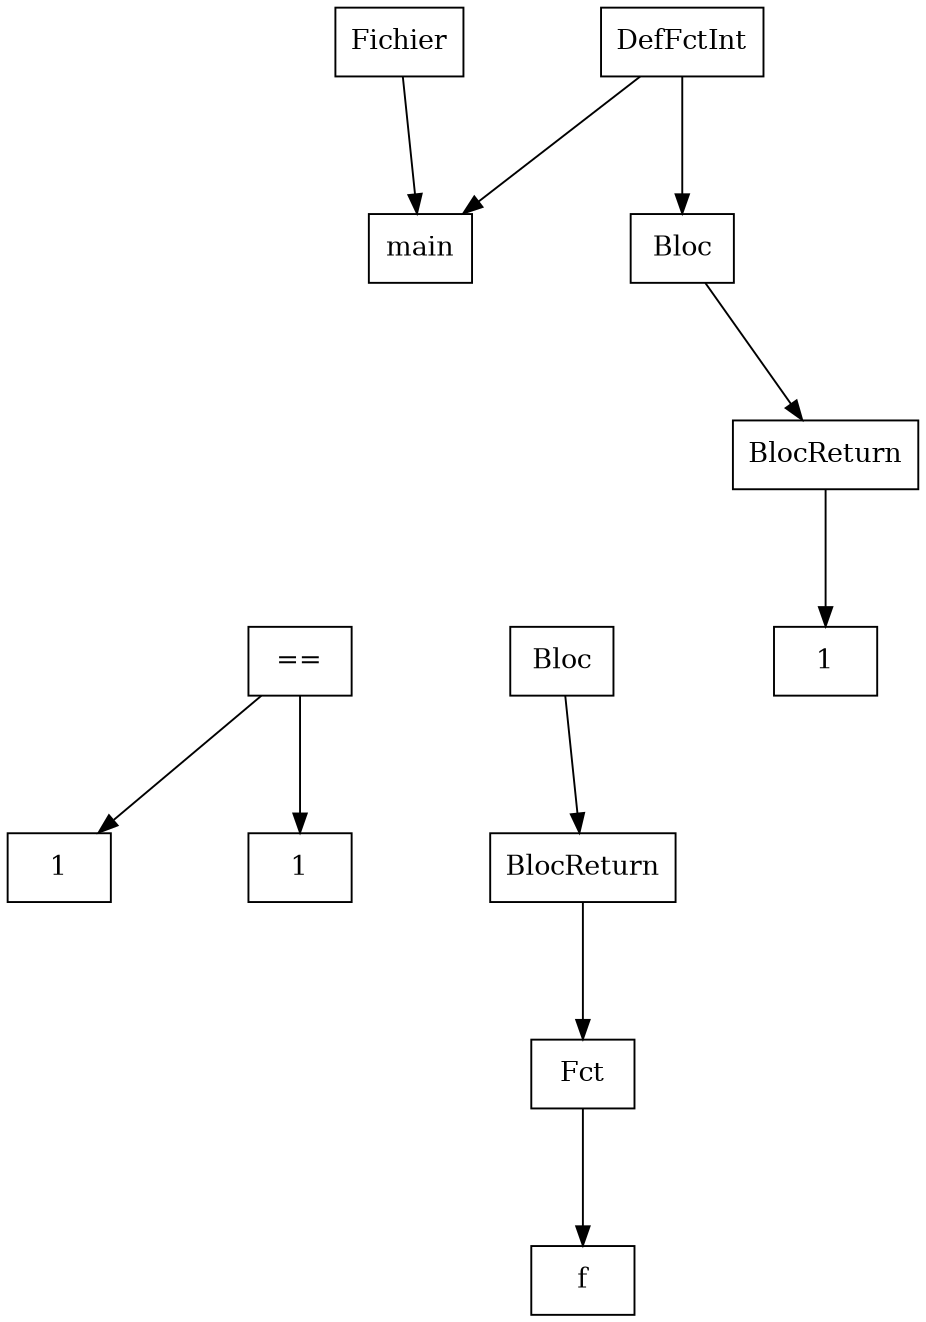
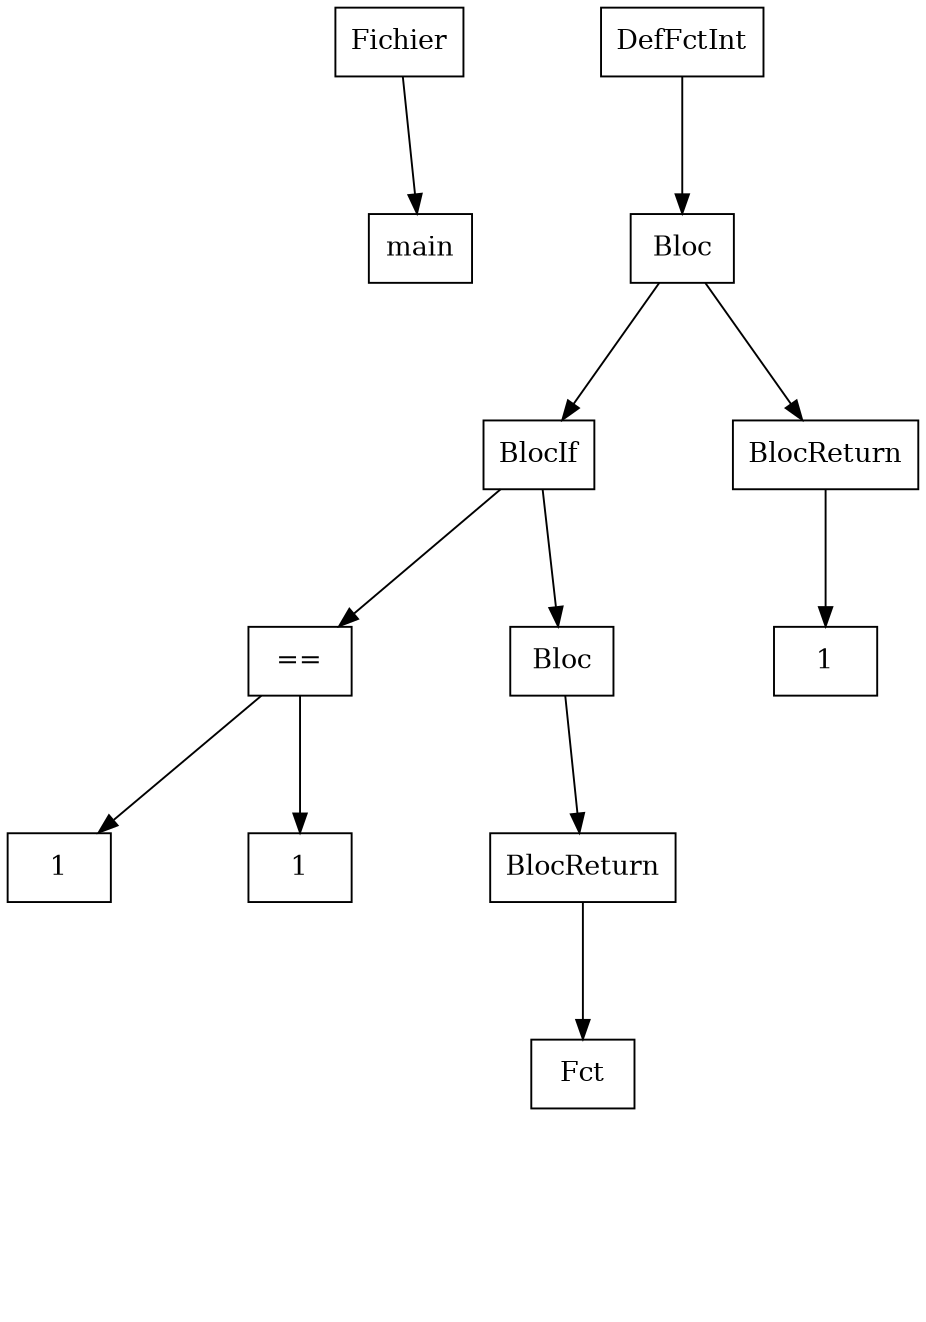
edge "DefFctInt" -> "main": removed
node "BlocIf": added
node "f": removed
